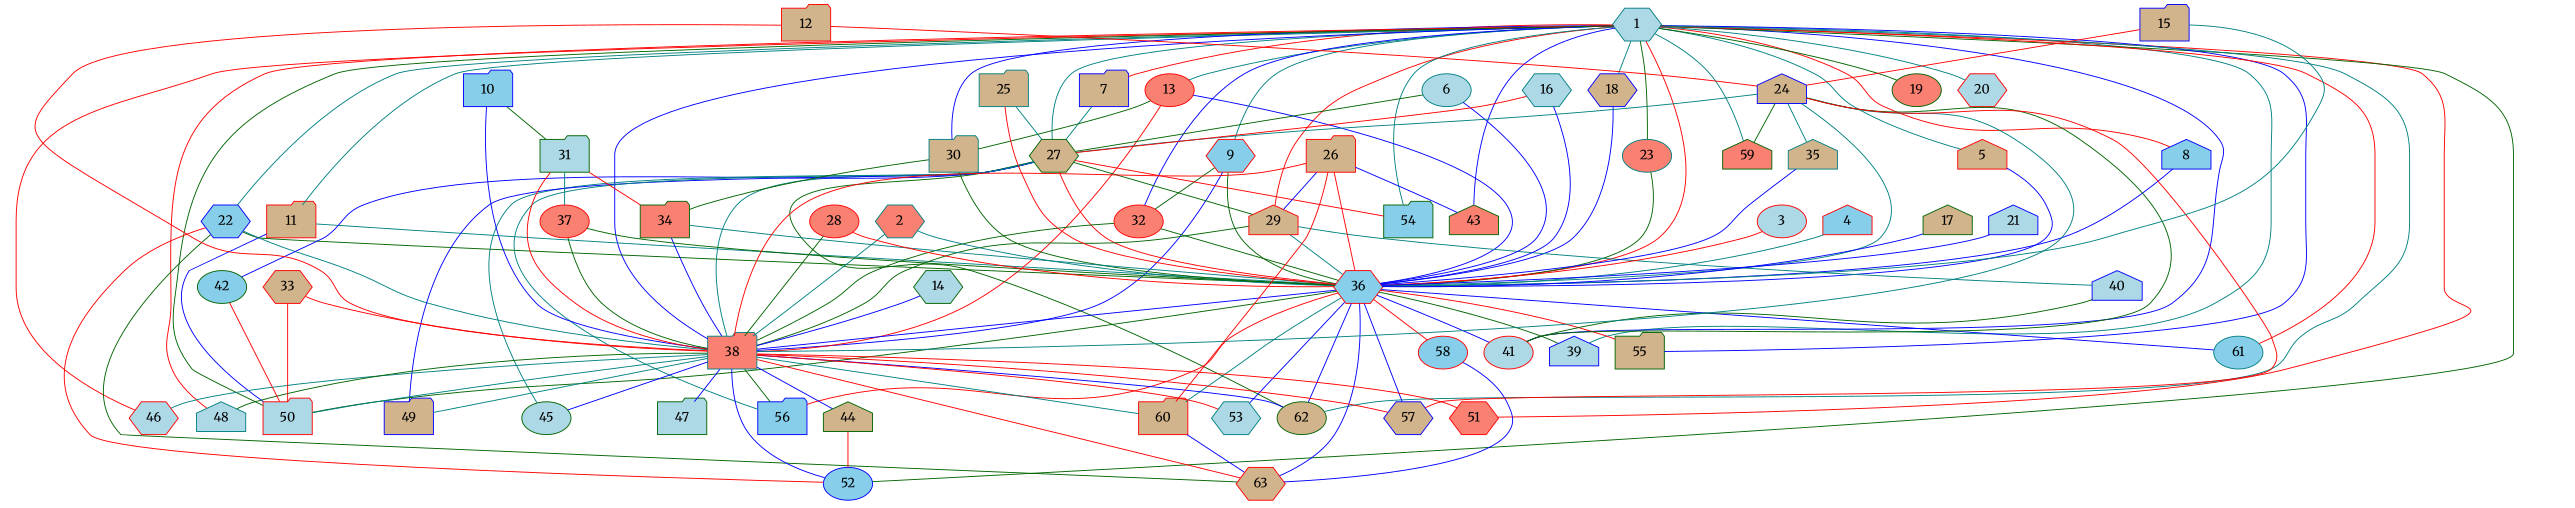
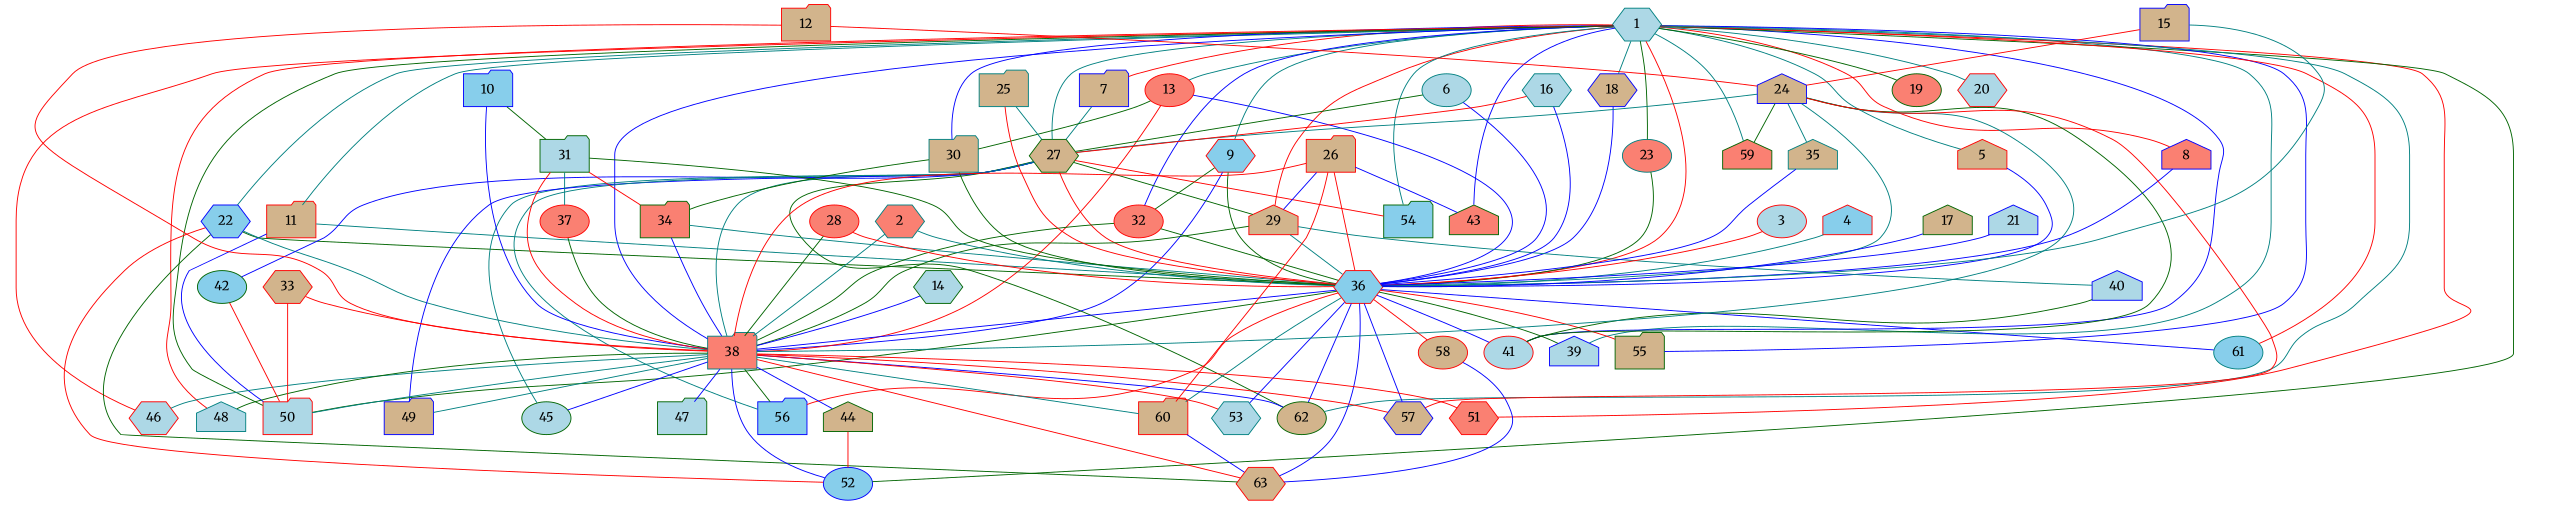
node "8": fillcolor skyblue -> salmon
edge "37" -- "36": now "31" -- "36"
node "58": fillcolor skyblue -> tan
